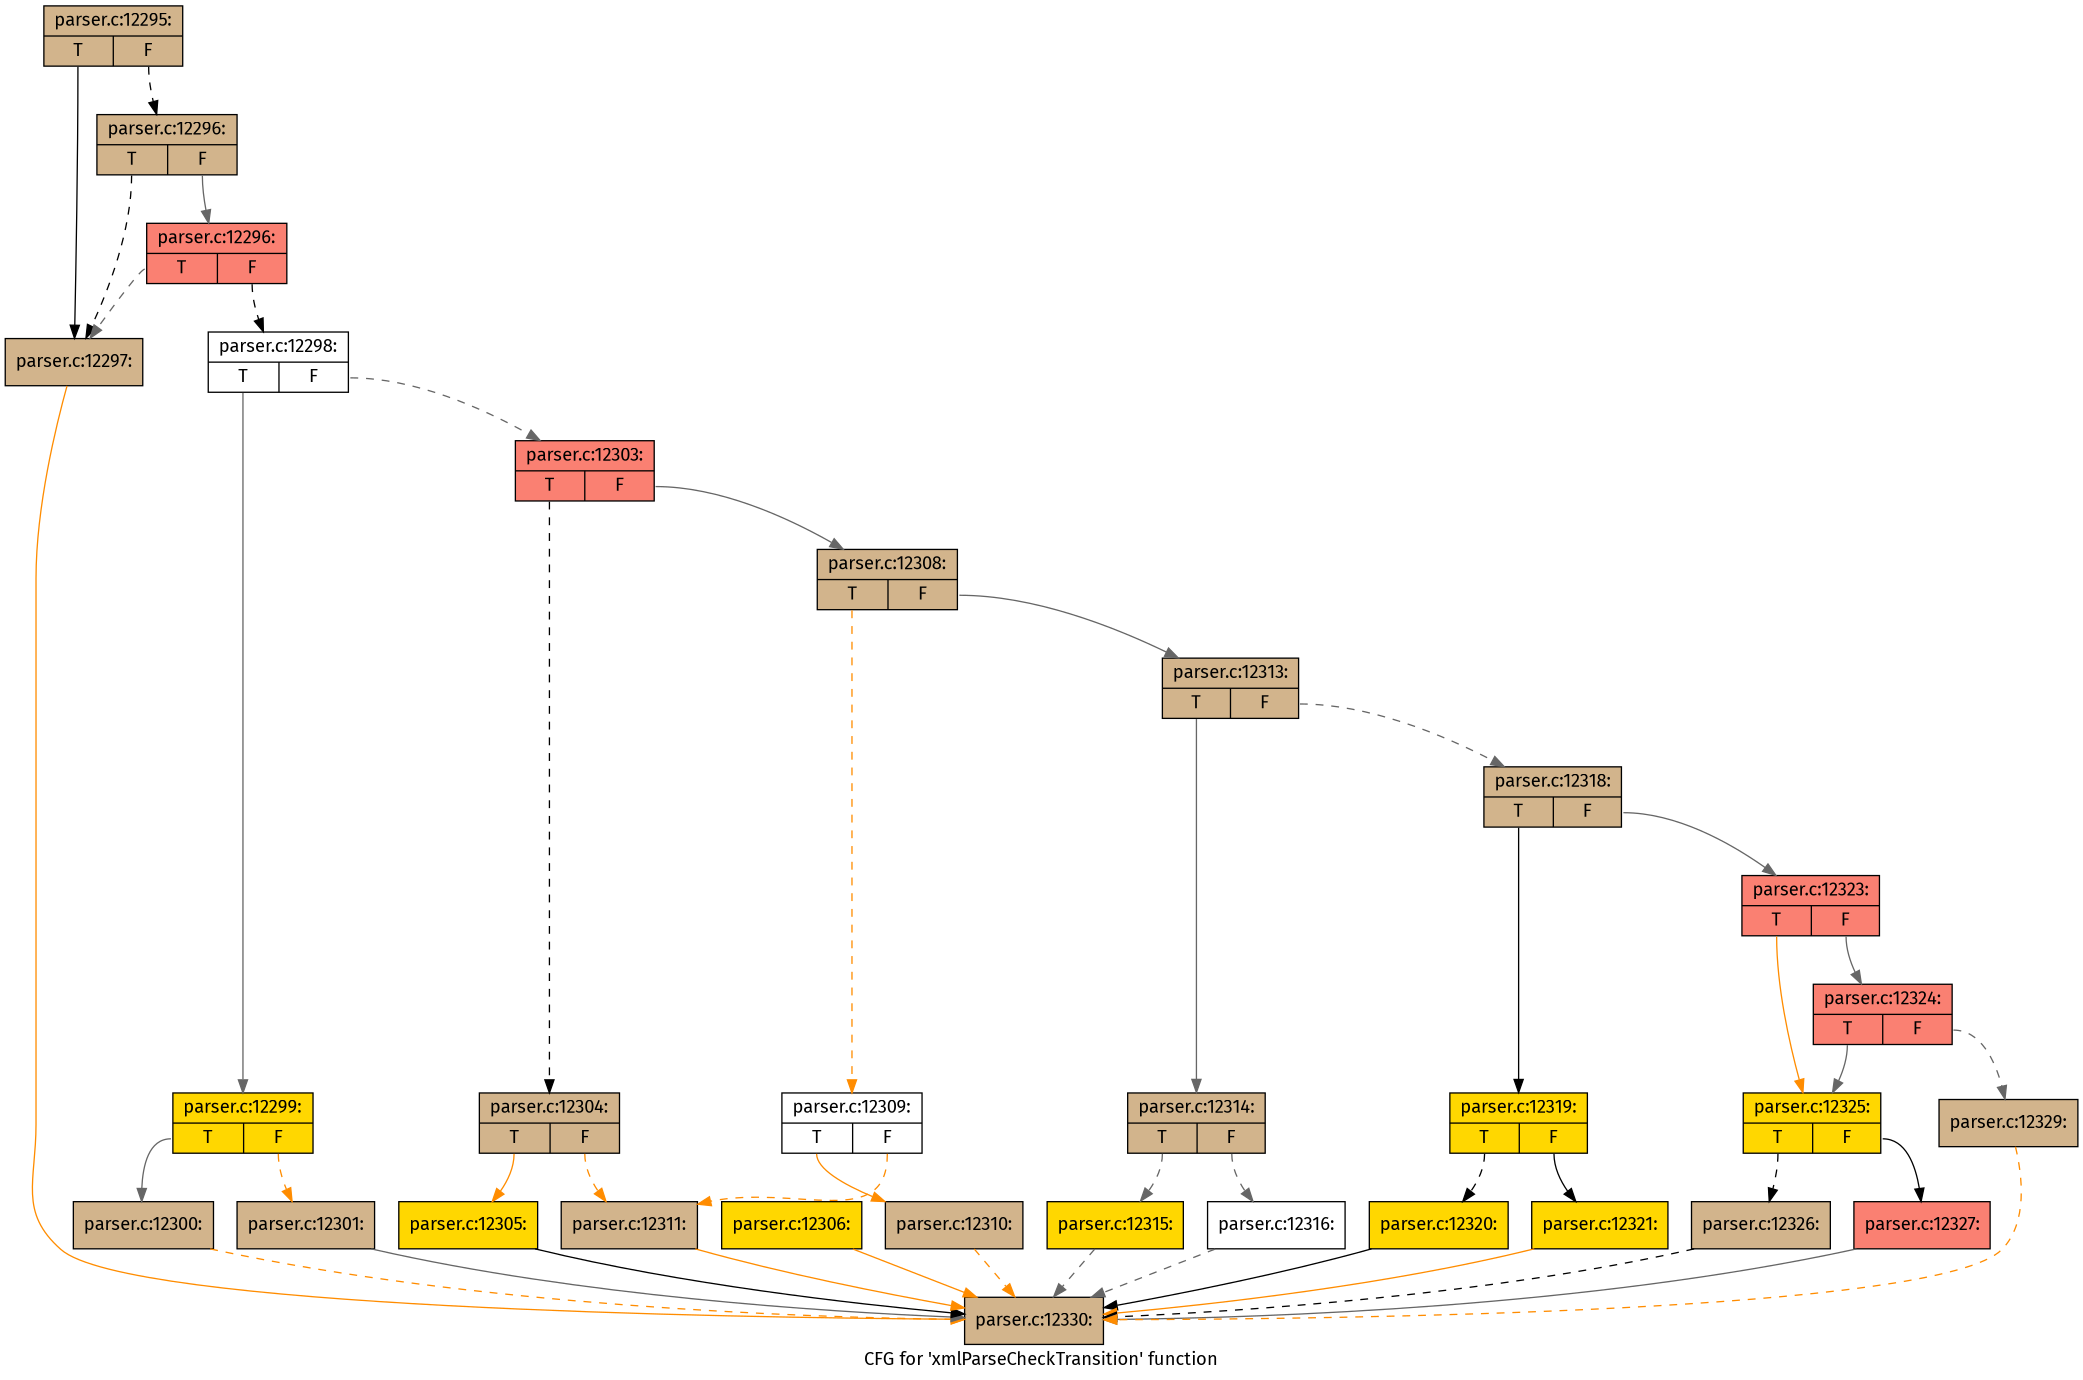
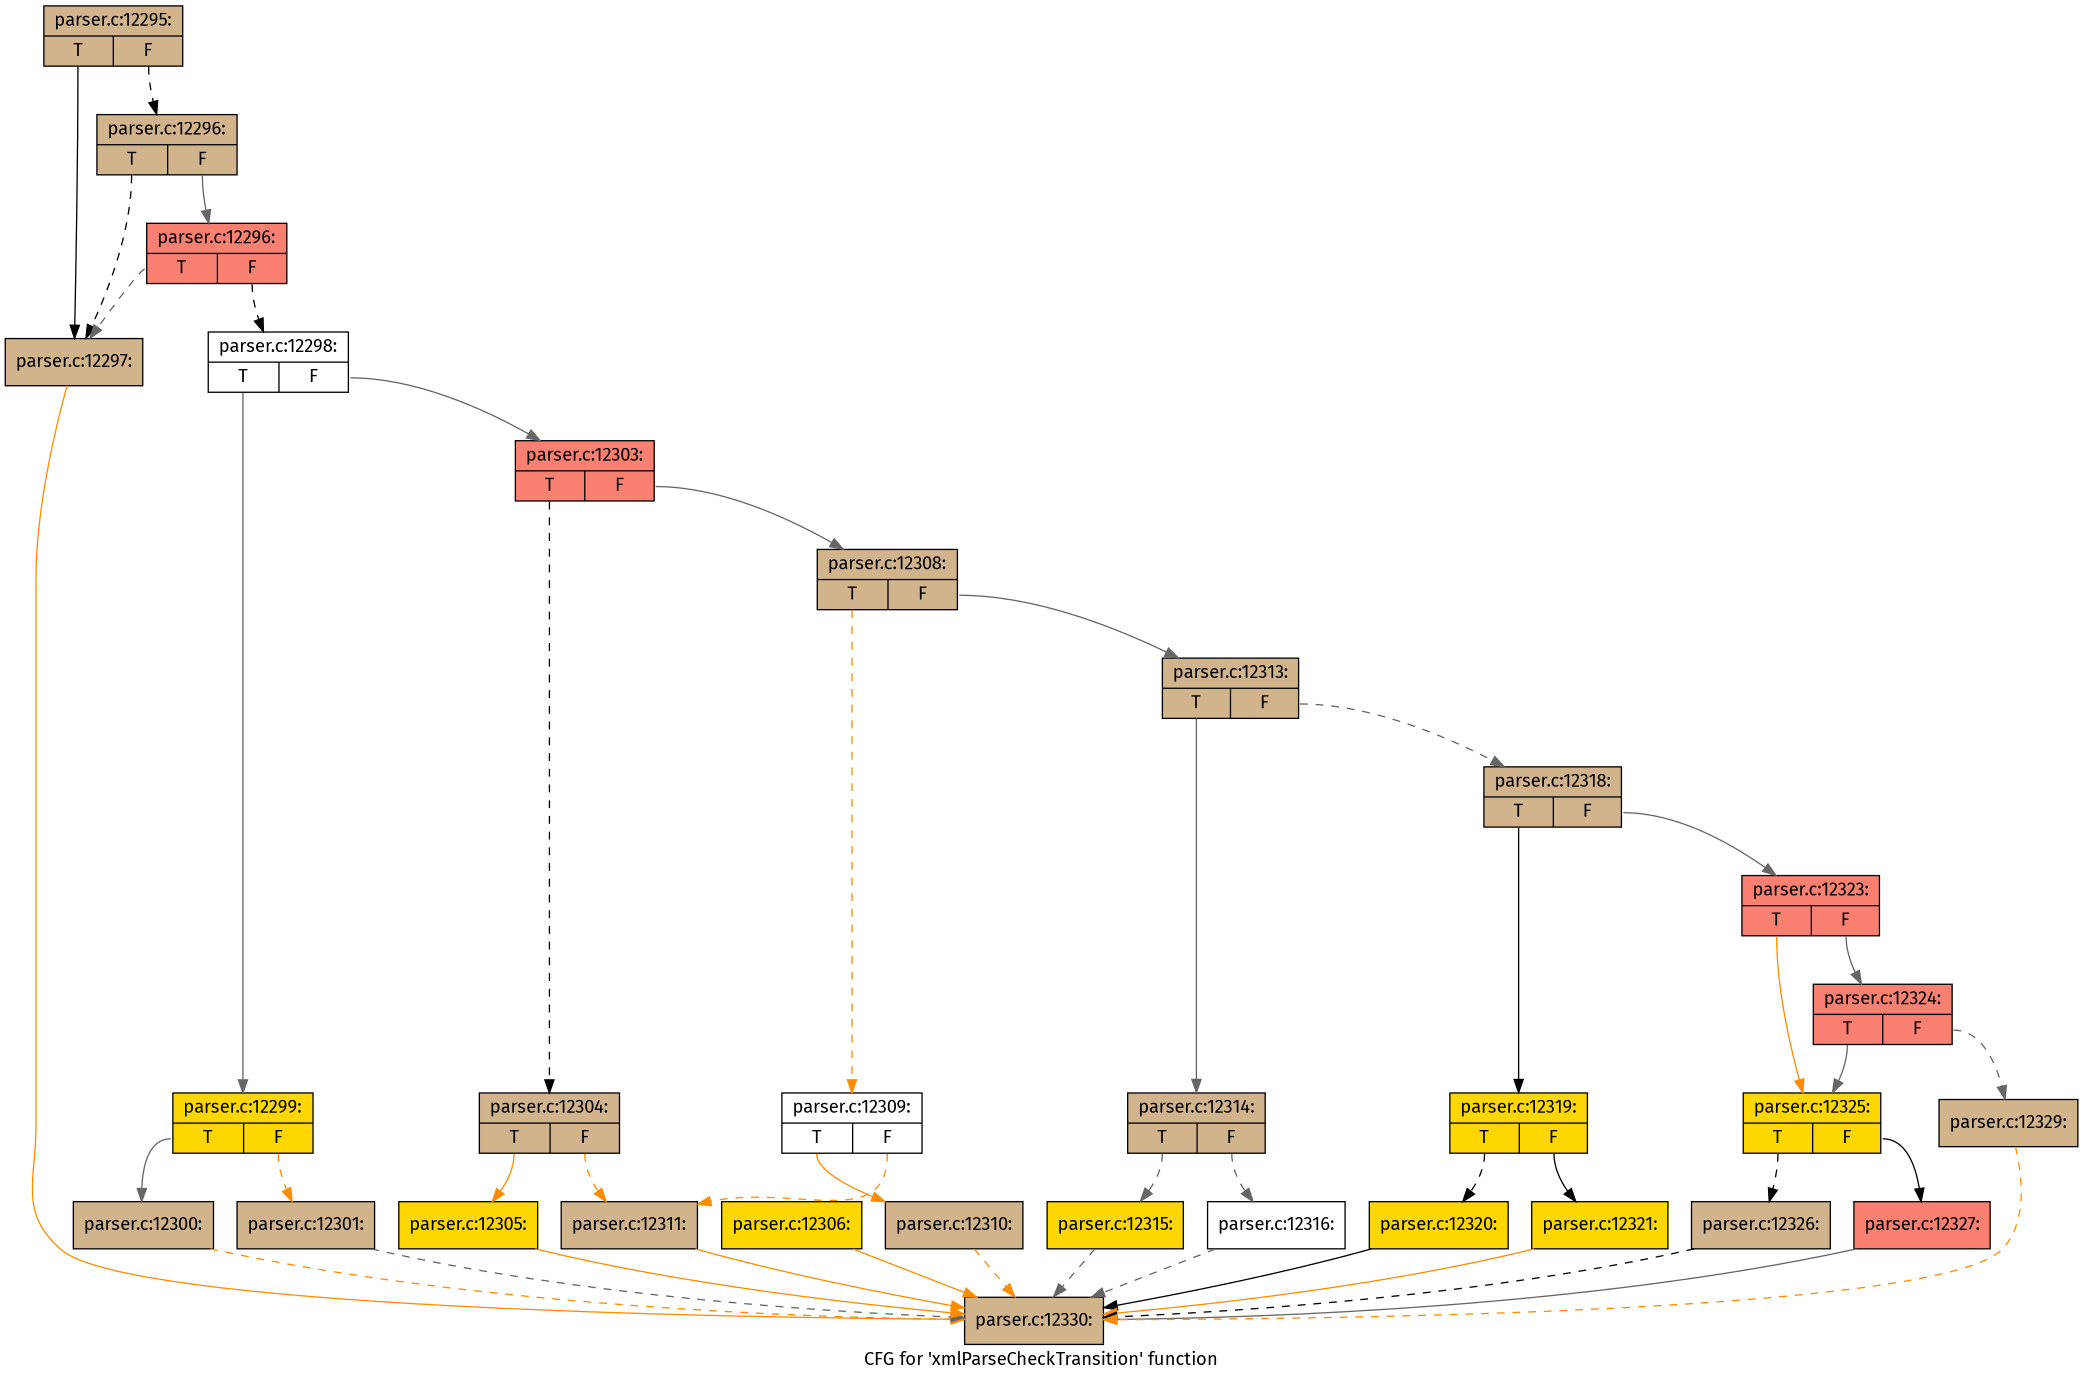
edge "parser.c:12298:" -> "parser.c:12303:": style dashed -> solid
edge "parser.c:12305:" -> "parser.c:12330:": color black -> darkorange
edge "parser.c:12301:" -> "parser.c:12330:": style solid -> dashed
